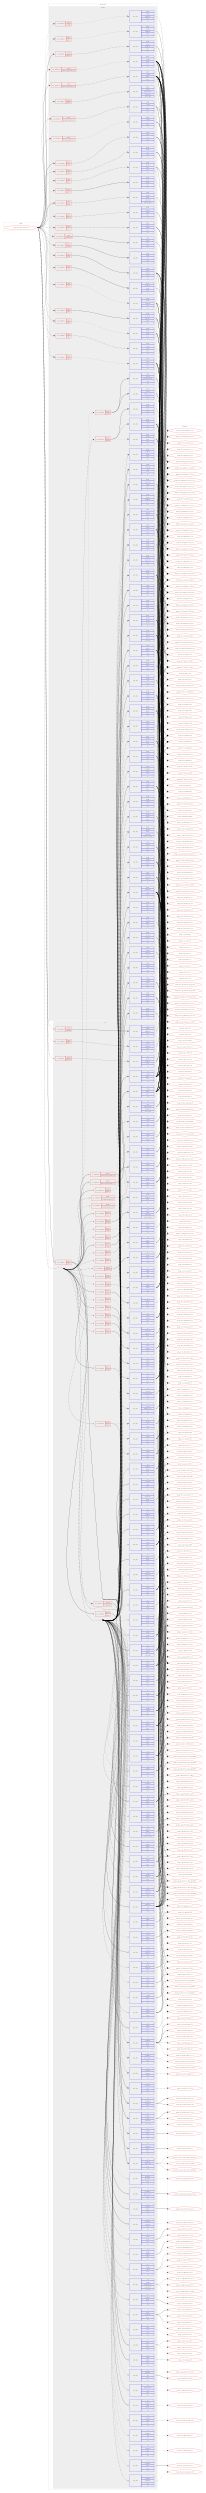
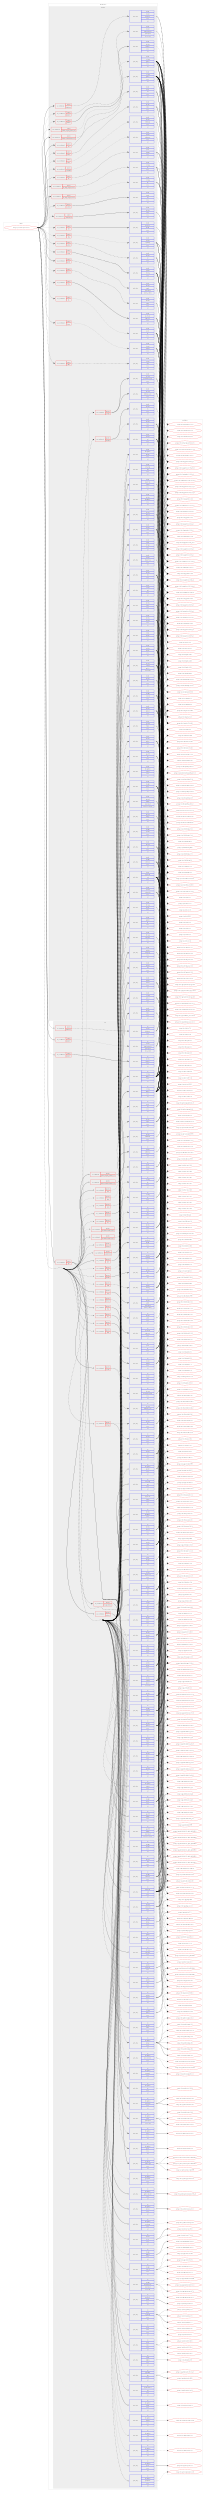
node "portage://net-nds/openldap-2.5.14": added
